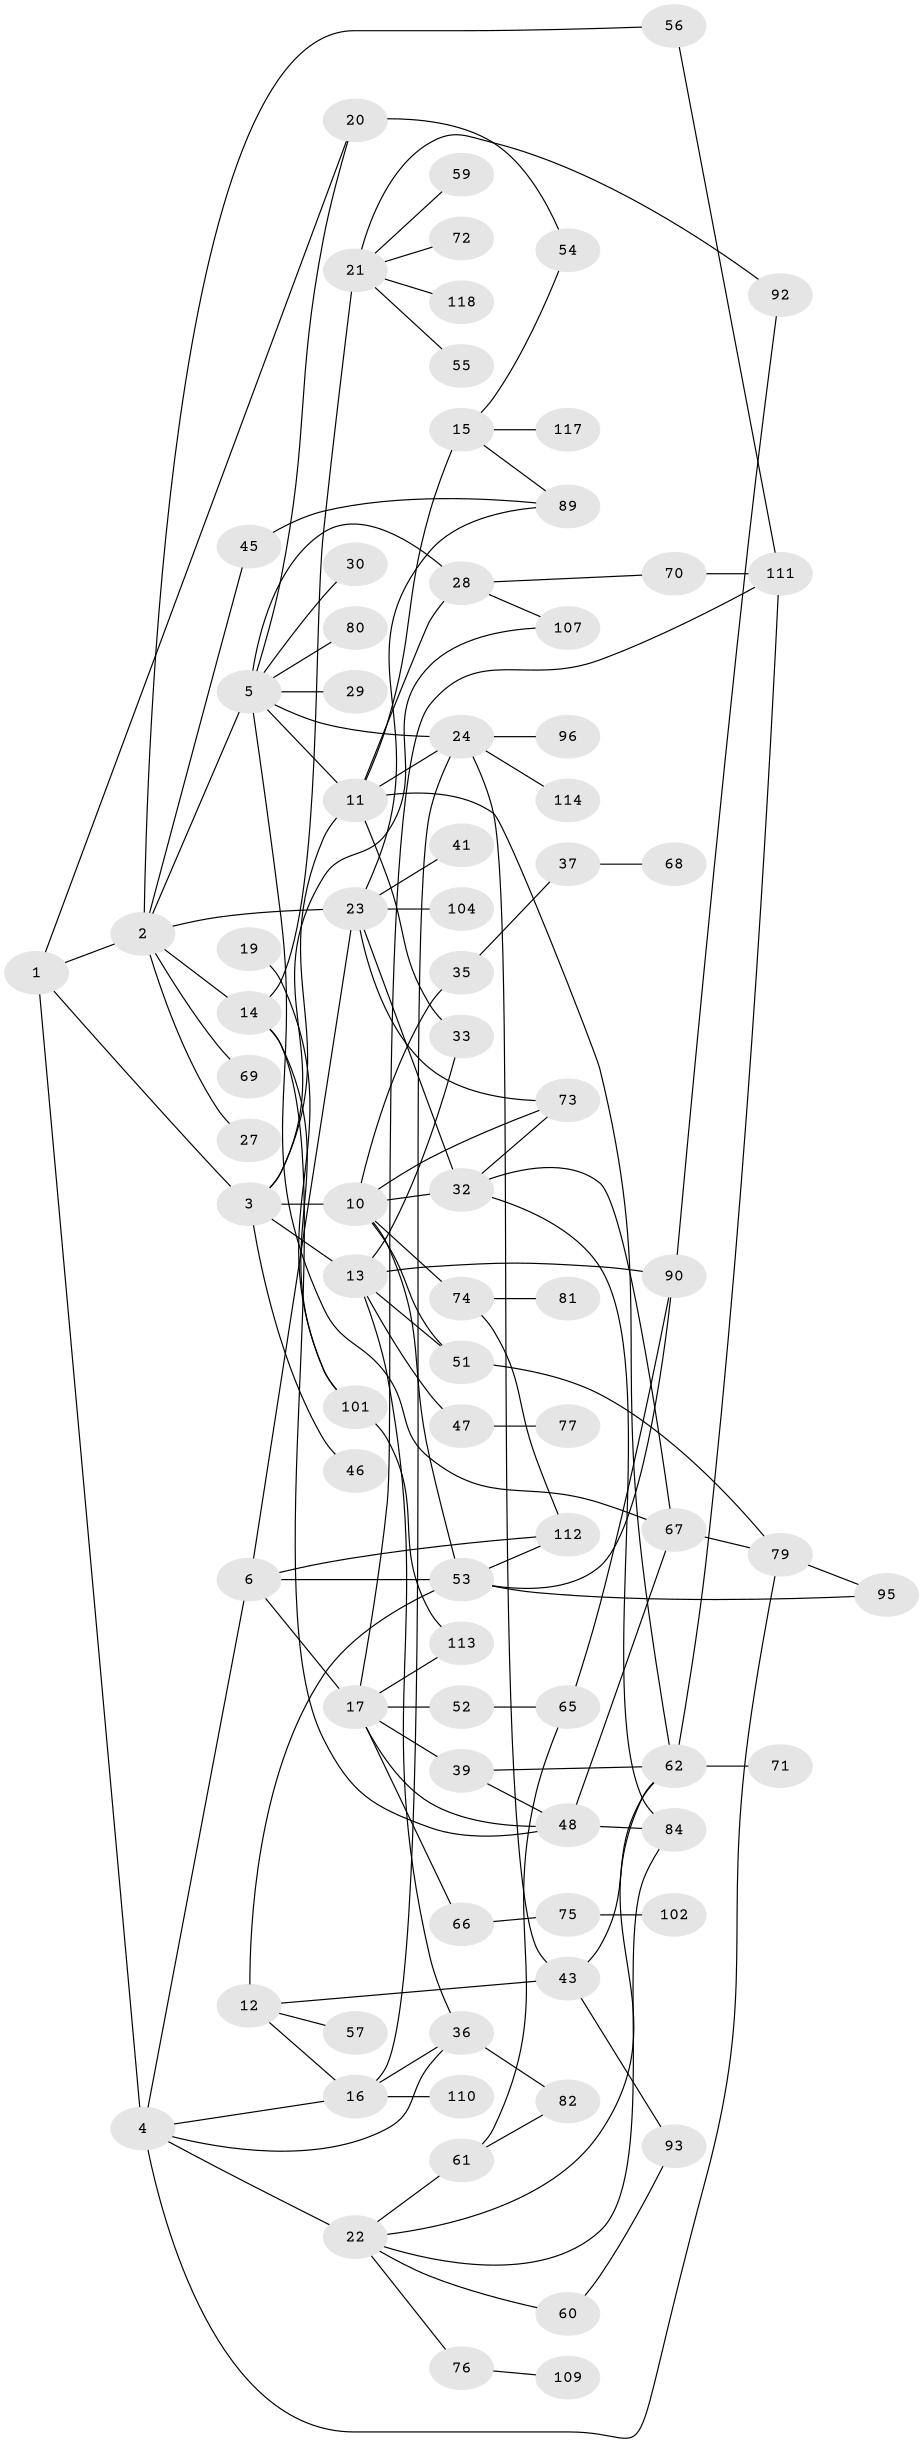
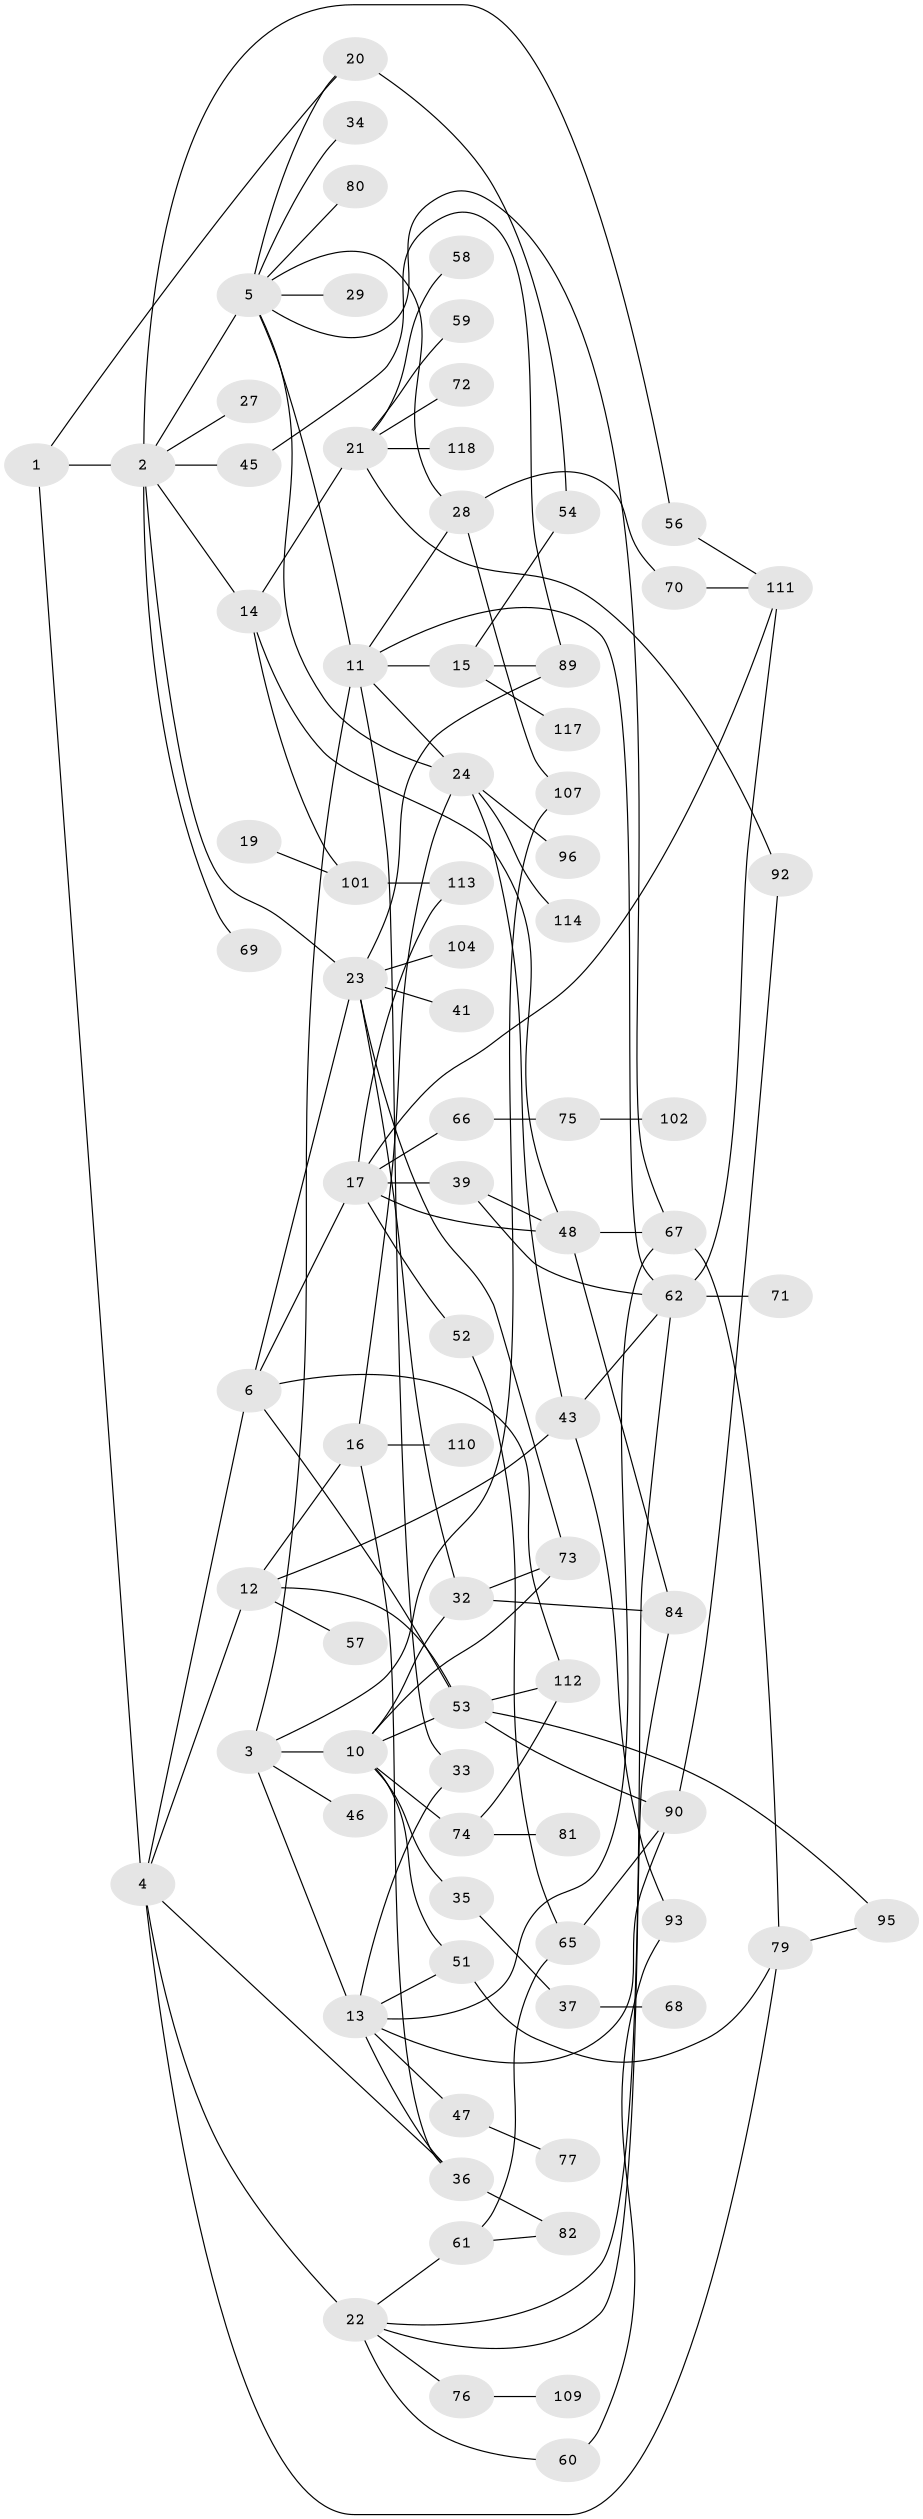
node "55": label "55" -> "58"
node "30": label "30" -> "34"
edge "1" -- "3": removed
edge "32" -- "67": now "13" -- "67"
edge "16" -- "4": now "12" -- "4"
